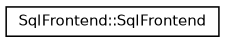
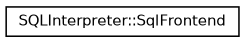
node "SqlFrontend::SqlFrontend": label "SqlFrontend::SqlFrontend" -> "SQLInterpreter::SqlFrontend"
